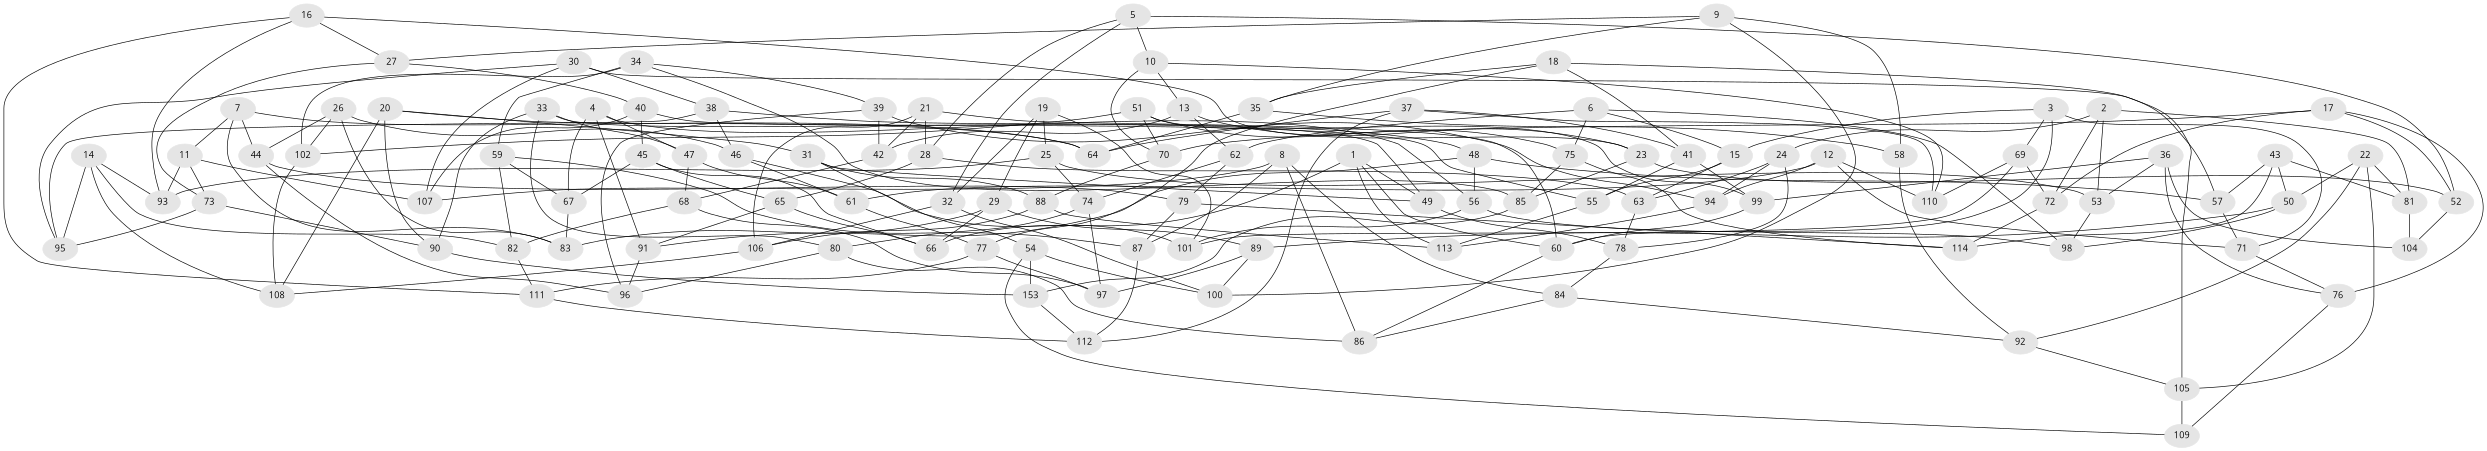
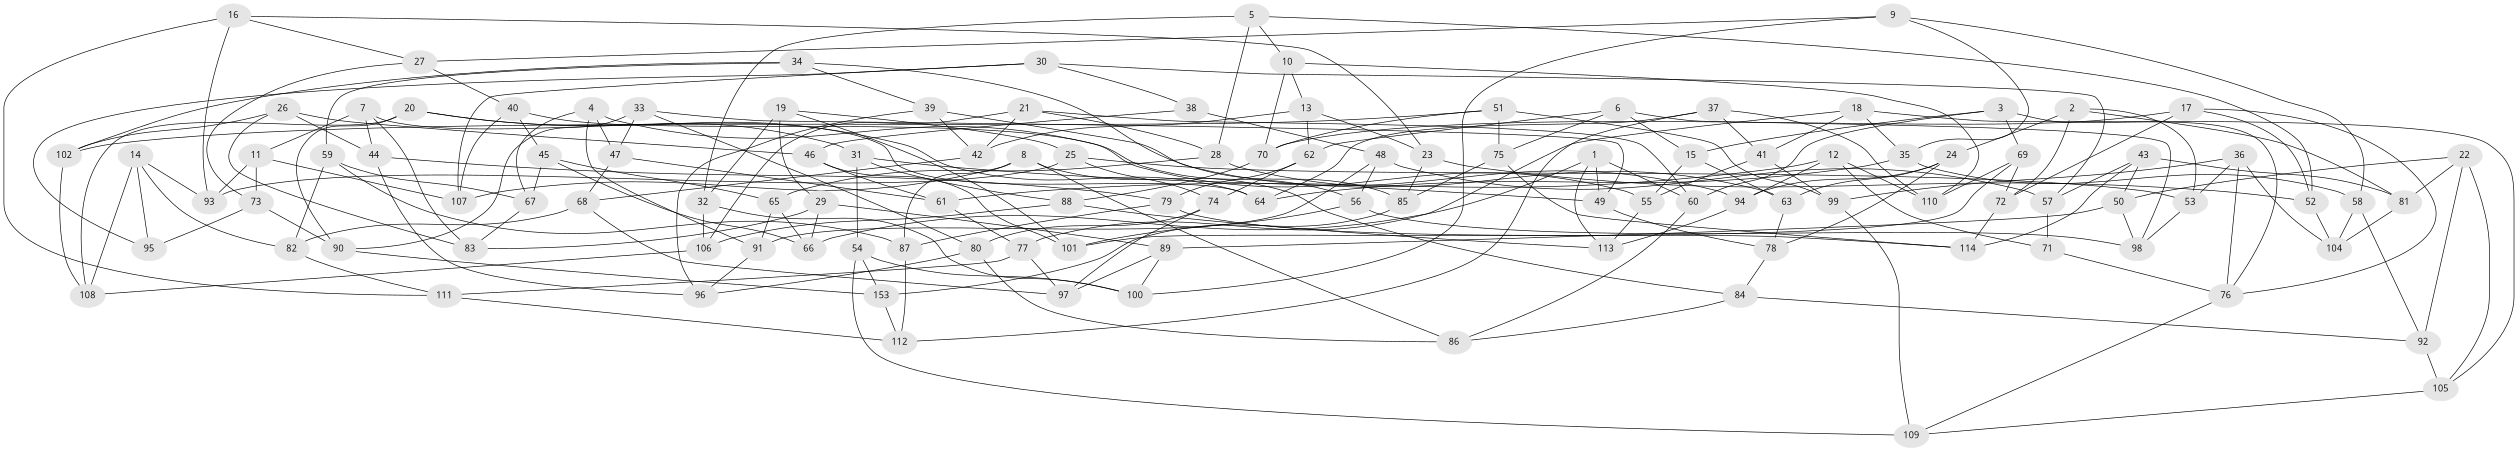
edge "38" -- "95": removed
edge "3" -- "71": now "3" -- "76"
edge "58" -- "104": added
edge "99" -- "60": now "99" -- "109"
